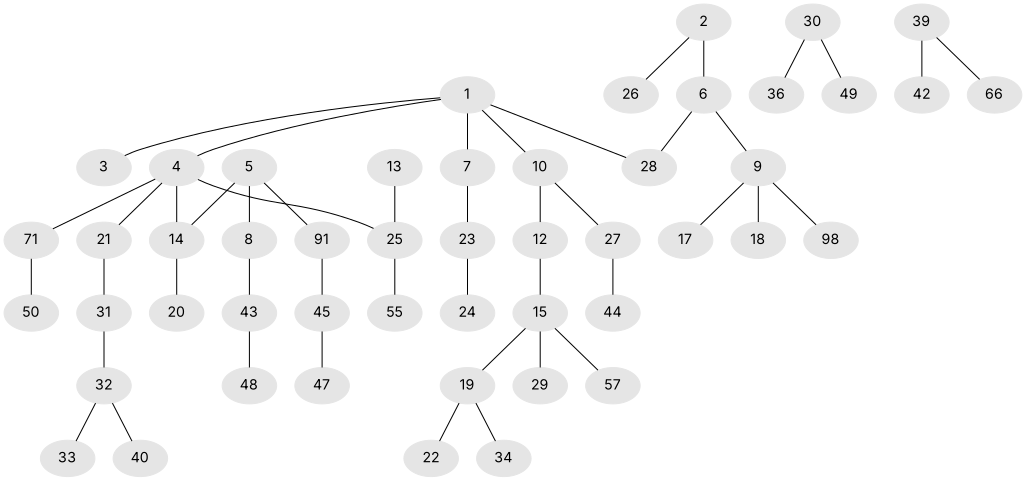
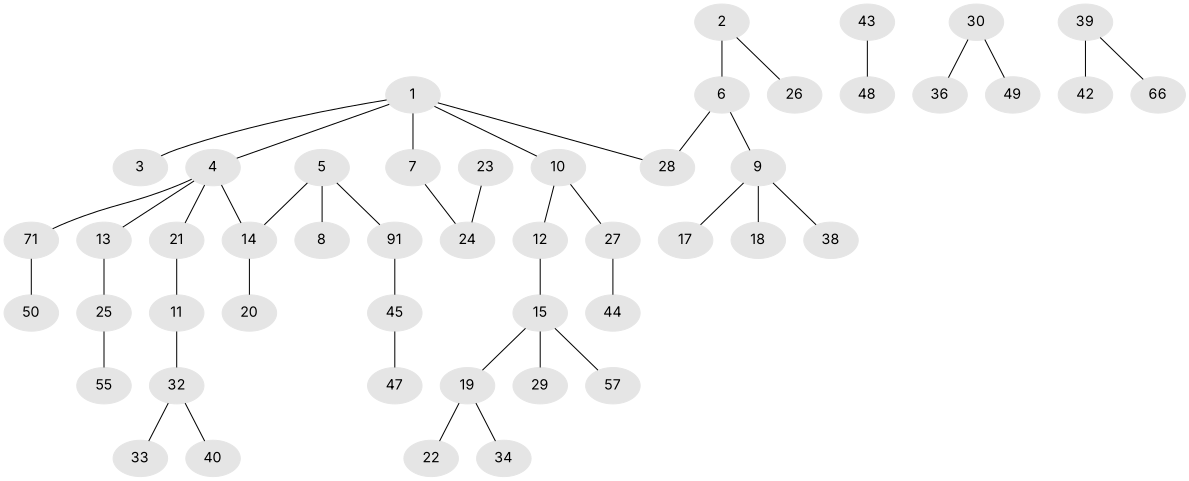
edge "4" -- "25": now "4" -- "13"
edge "7" -- "23": now "7" -- "24"
node "98": label "98" -> "38"
edge "8" -- "43": removed
node "31": label "31" -> "11"
